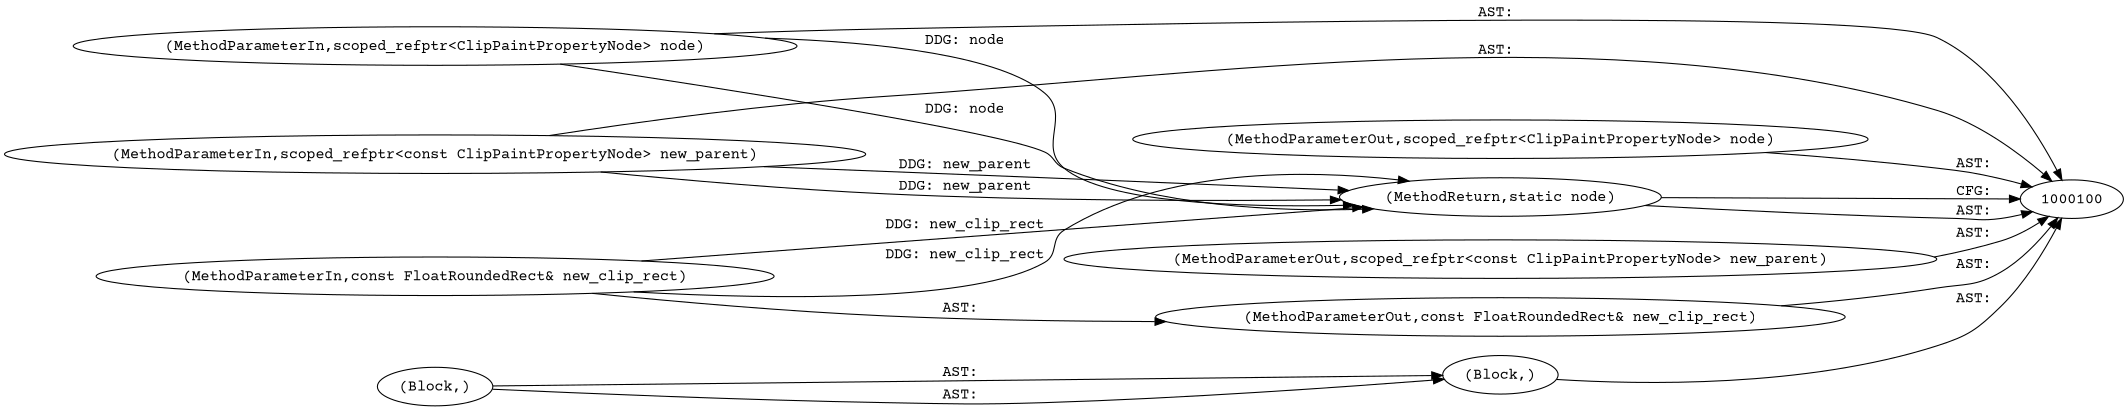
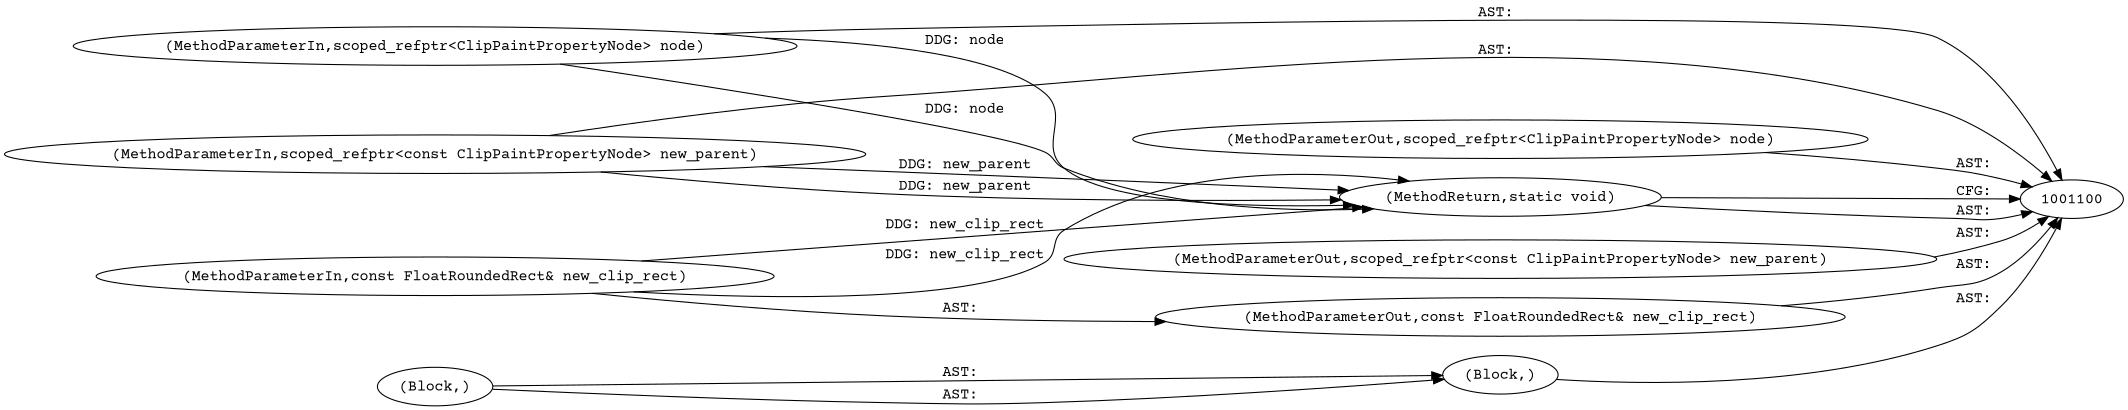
node "(MethodReturn,static node)": label "(MethodReturn,static node)" -> "(MethodReturn,static void)"
node "1000100": label "1000100" -> "1001100"
